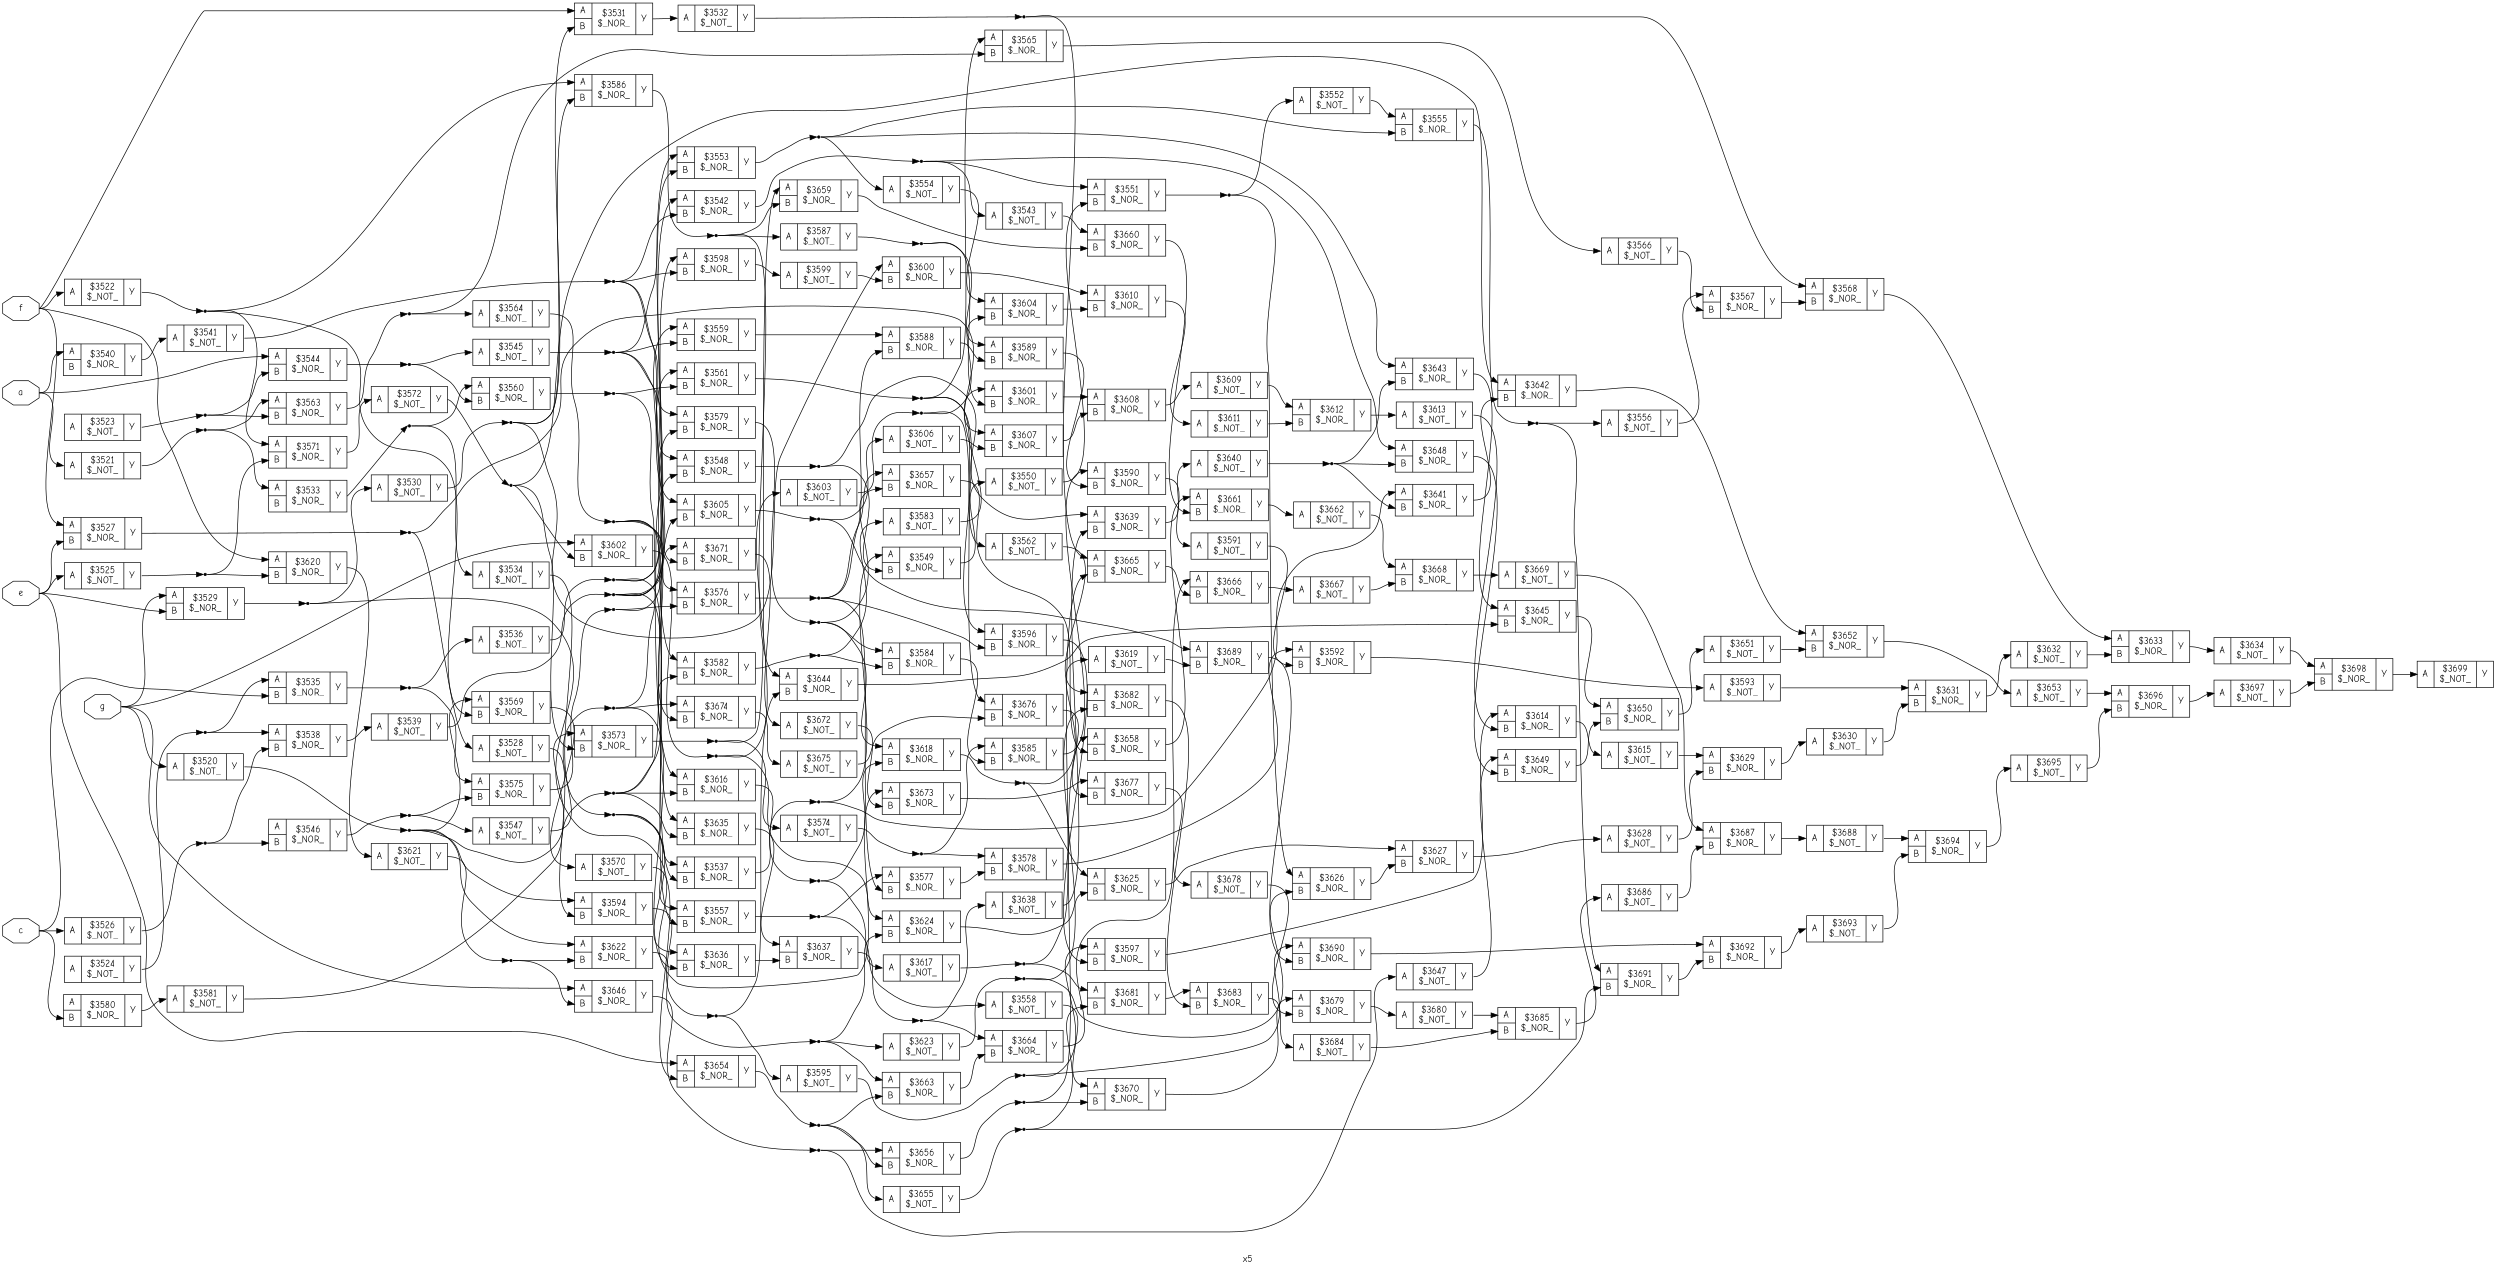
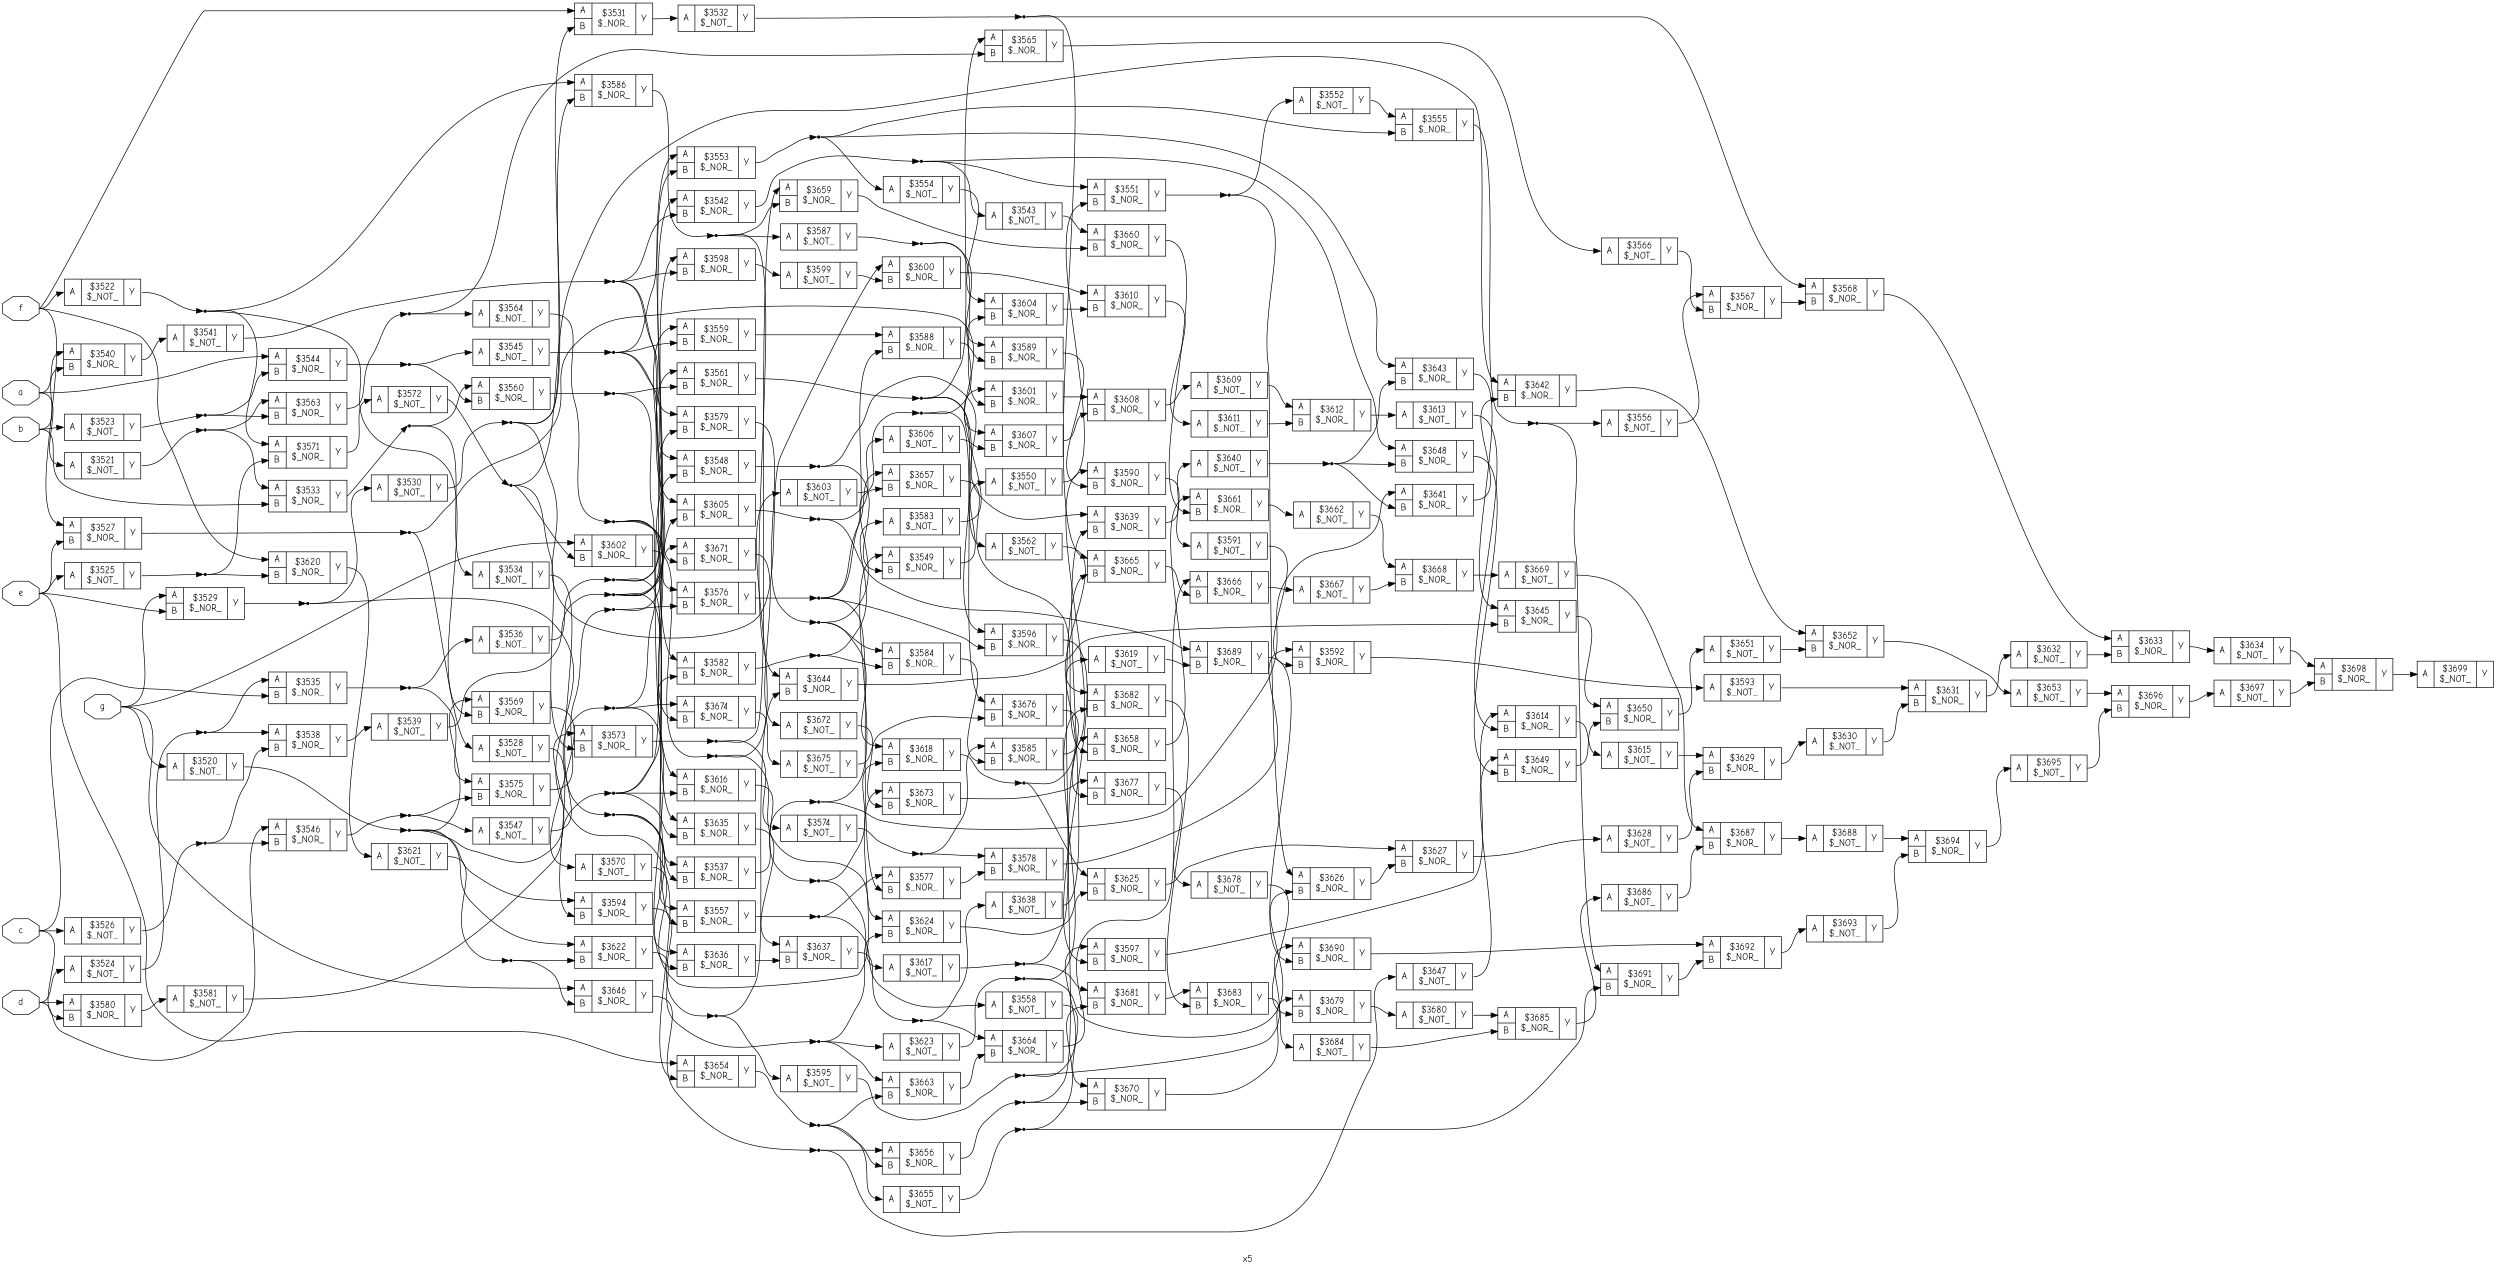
node "b": added
node "d": added
